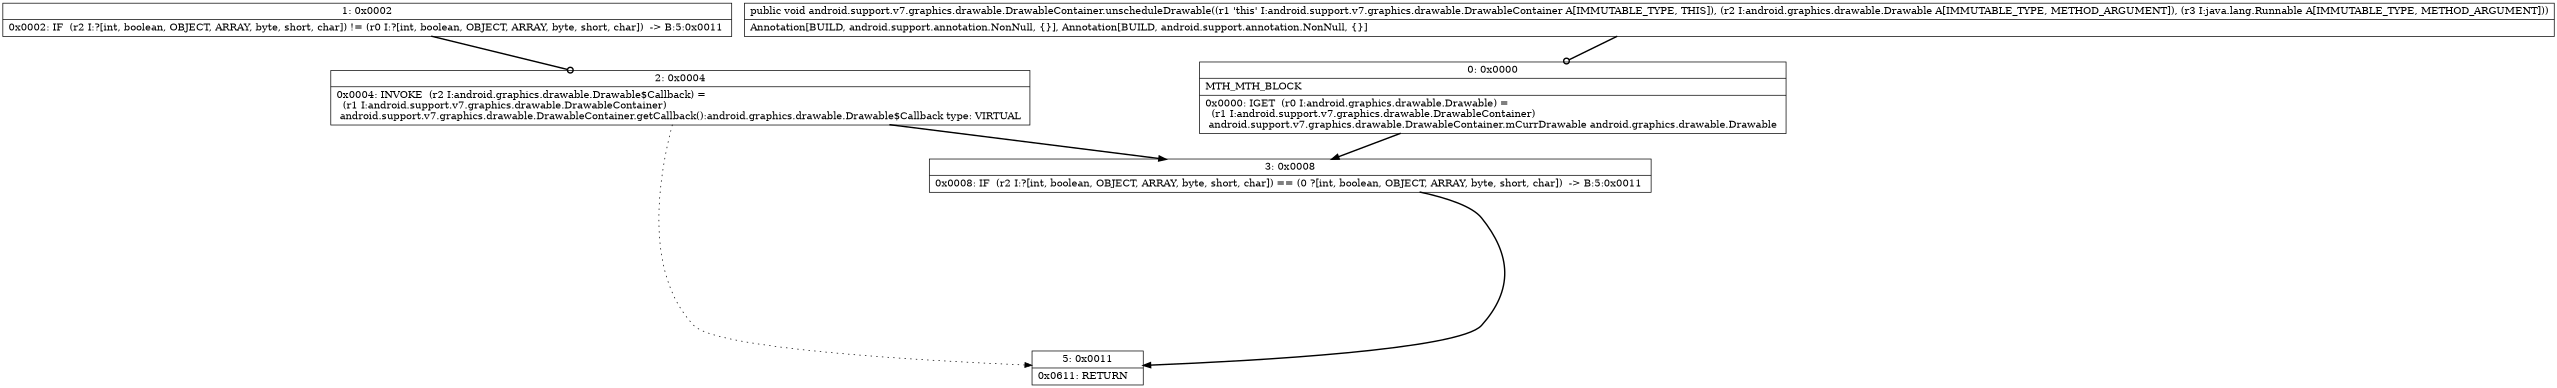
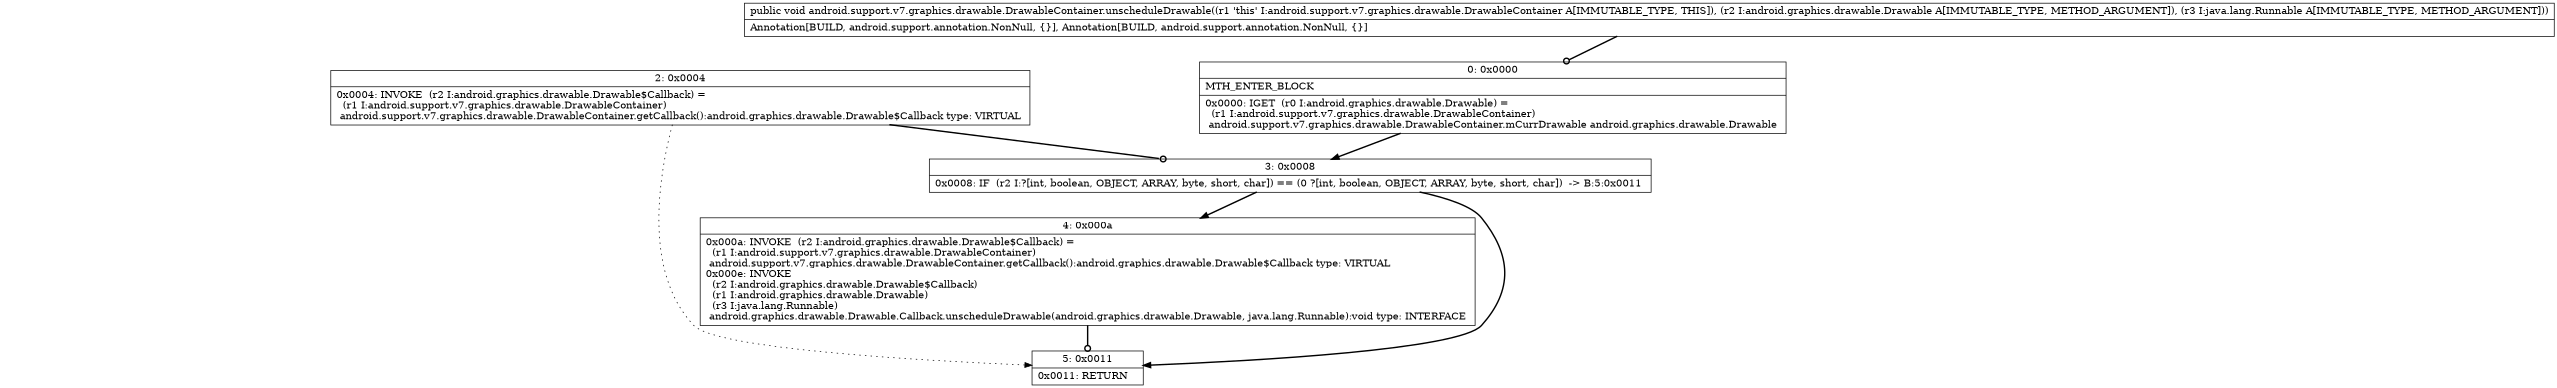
node "1: 0x0002": removed
node "0: 0x0000": text "MTH_MTH_BLOCK" -> "MTH_ENTER_BLOCK"
edge "2: 0x0004" -> "3: 0x0008": arrowhead normal -> odot
node "4: 0x000a": added
node "5: 0x0011": text "0x0611: RETURN" -> "0x0011: RETURN"
